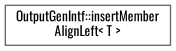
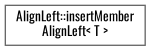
node "OutputGenIntf::insertMember AlignLeft< T >": label "OutputGenIntf::insertMember AlignLeft< T >" -> "AlignLeft::insertMember AlignLeft< T >"
